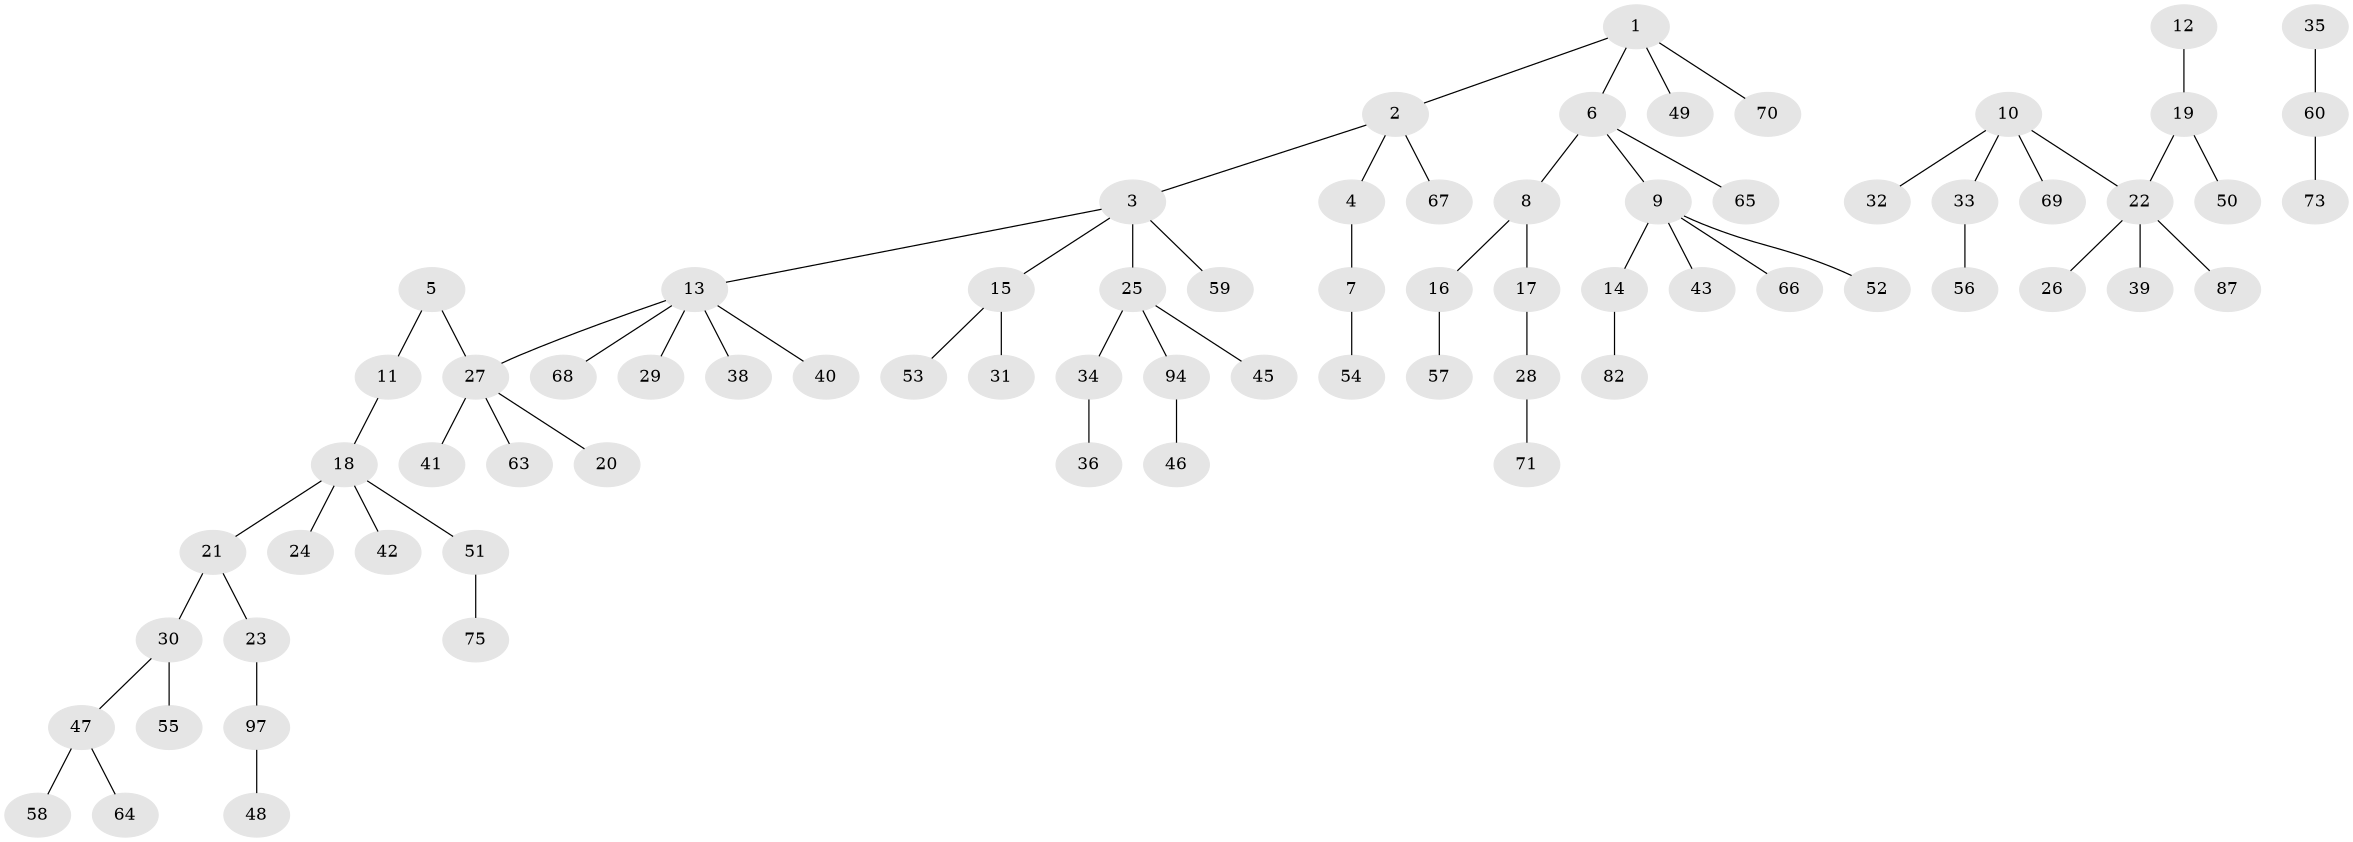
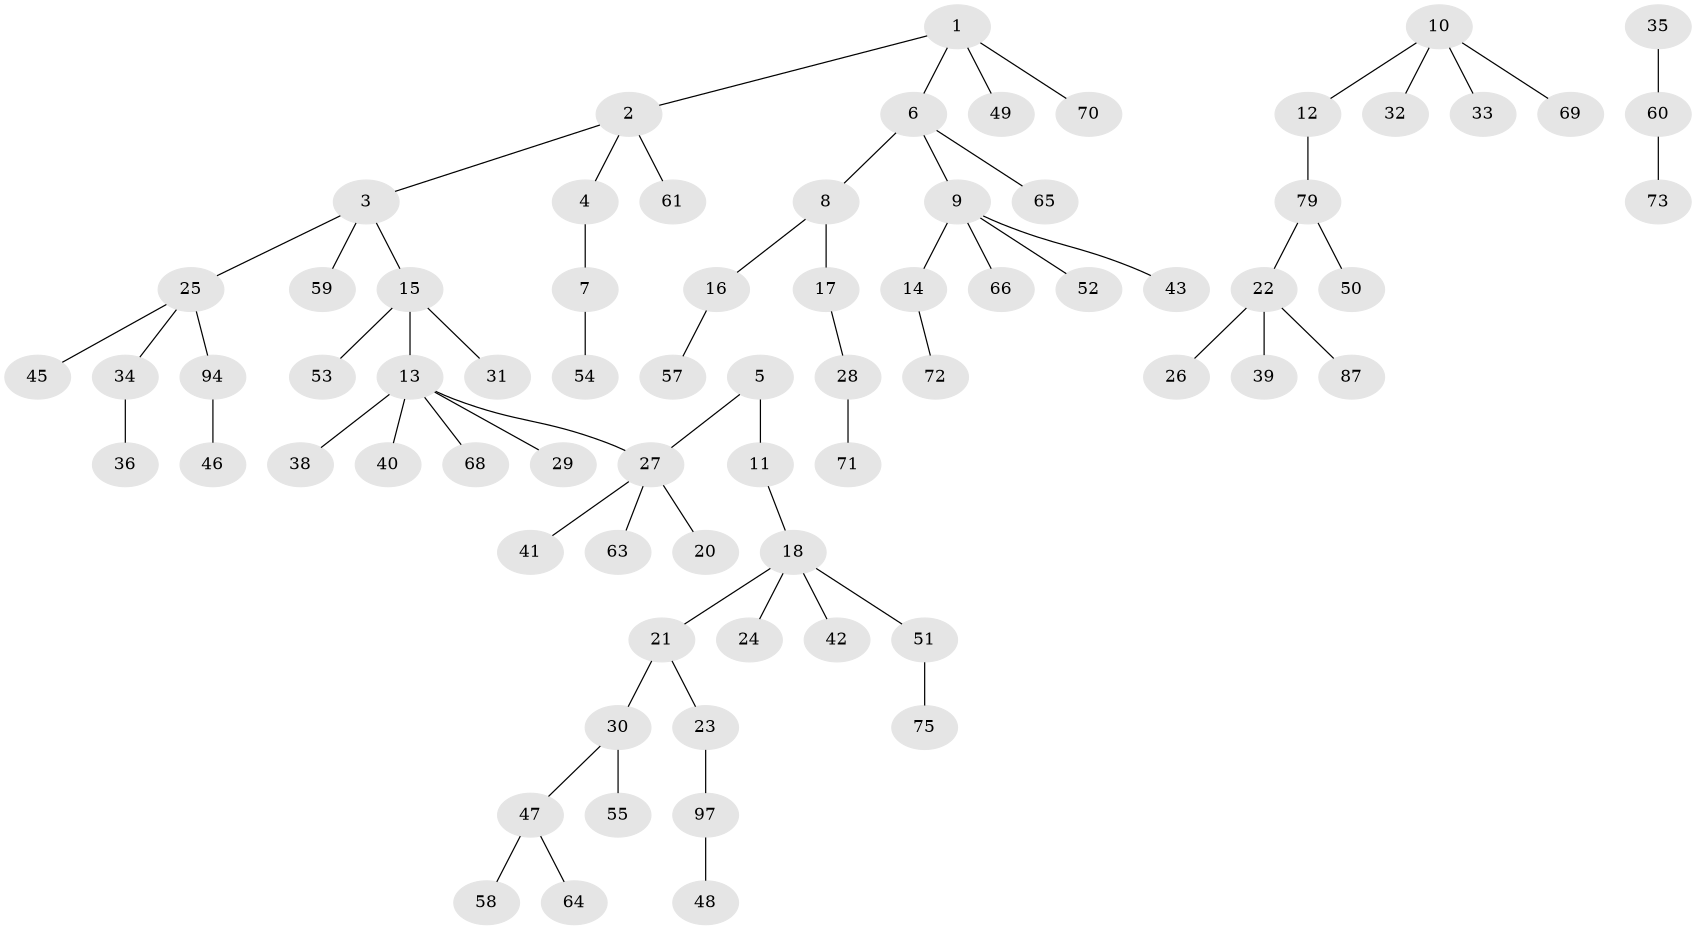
node "19": label "19" -> "79"
edge "10" -- "22": now "10" -- "12"
node "67": label "67" -> "61"
edge "3" -- "13": now "15" -- "13"
node "56": removed
node "82": label "82" -> "72"
